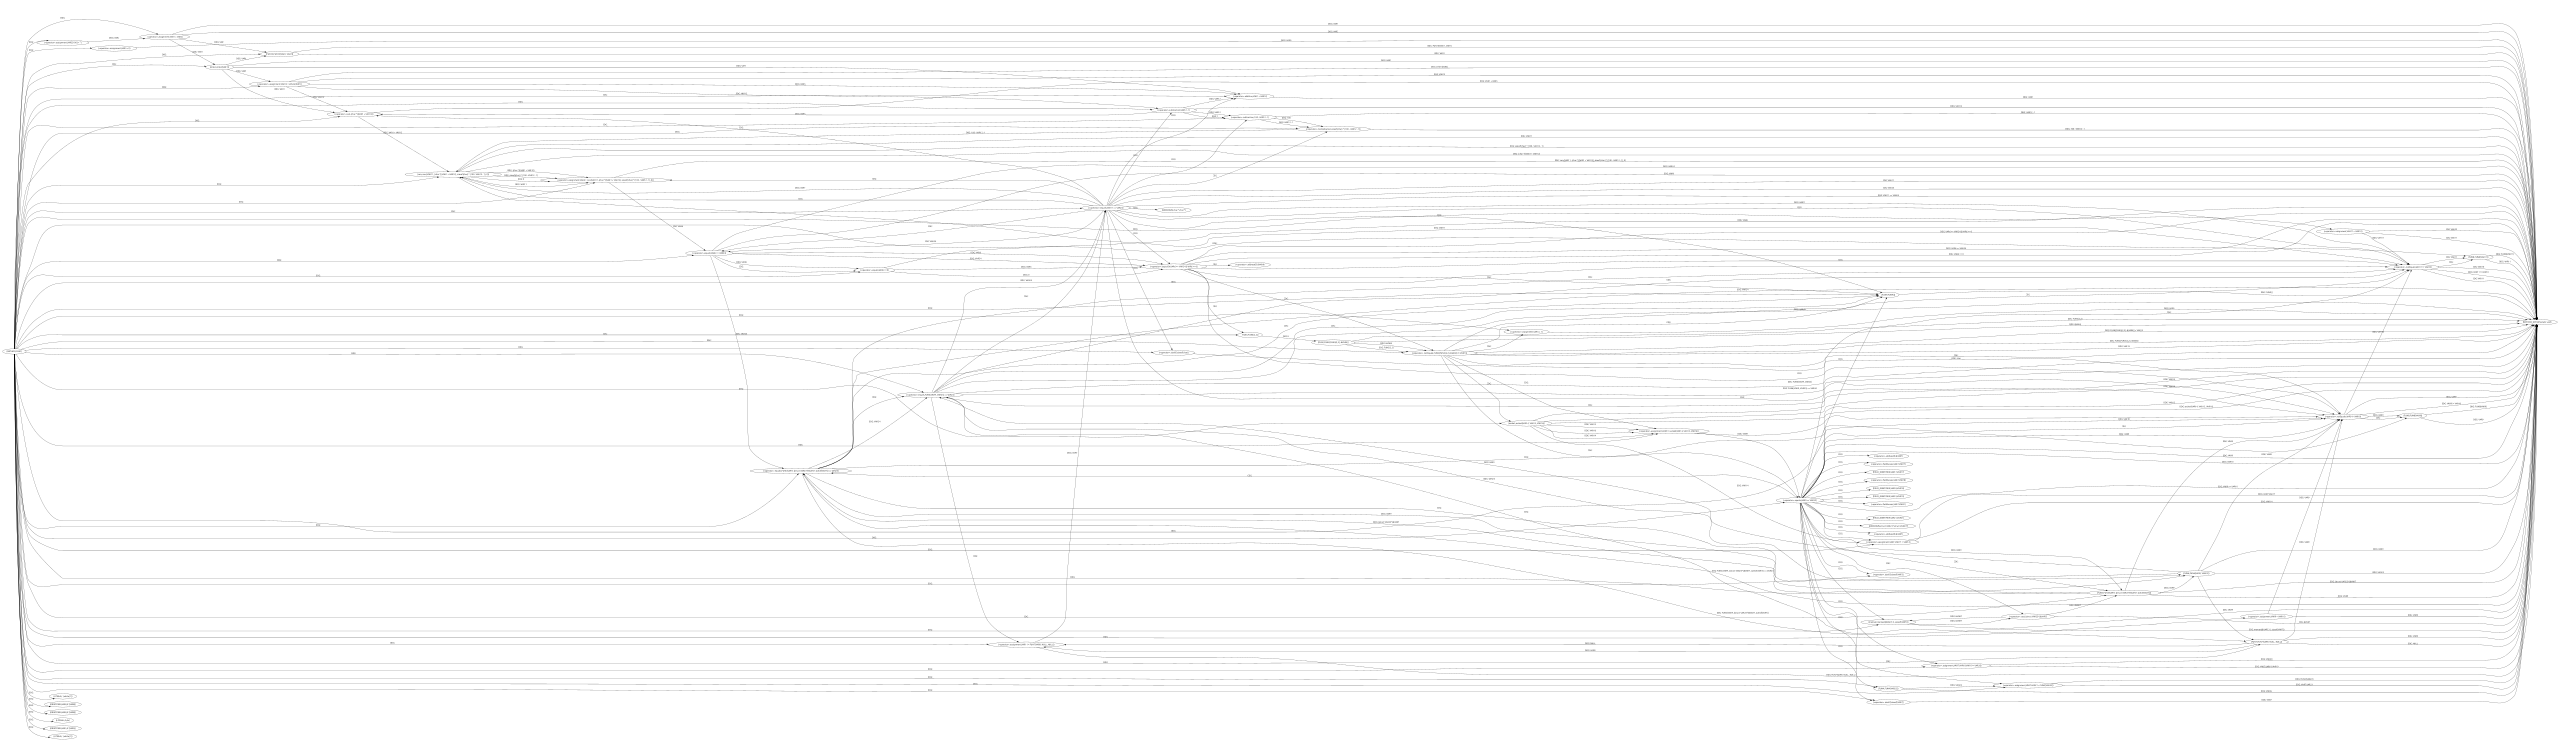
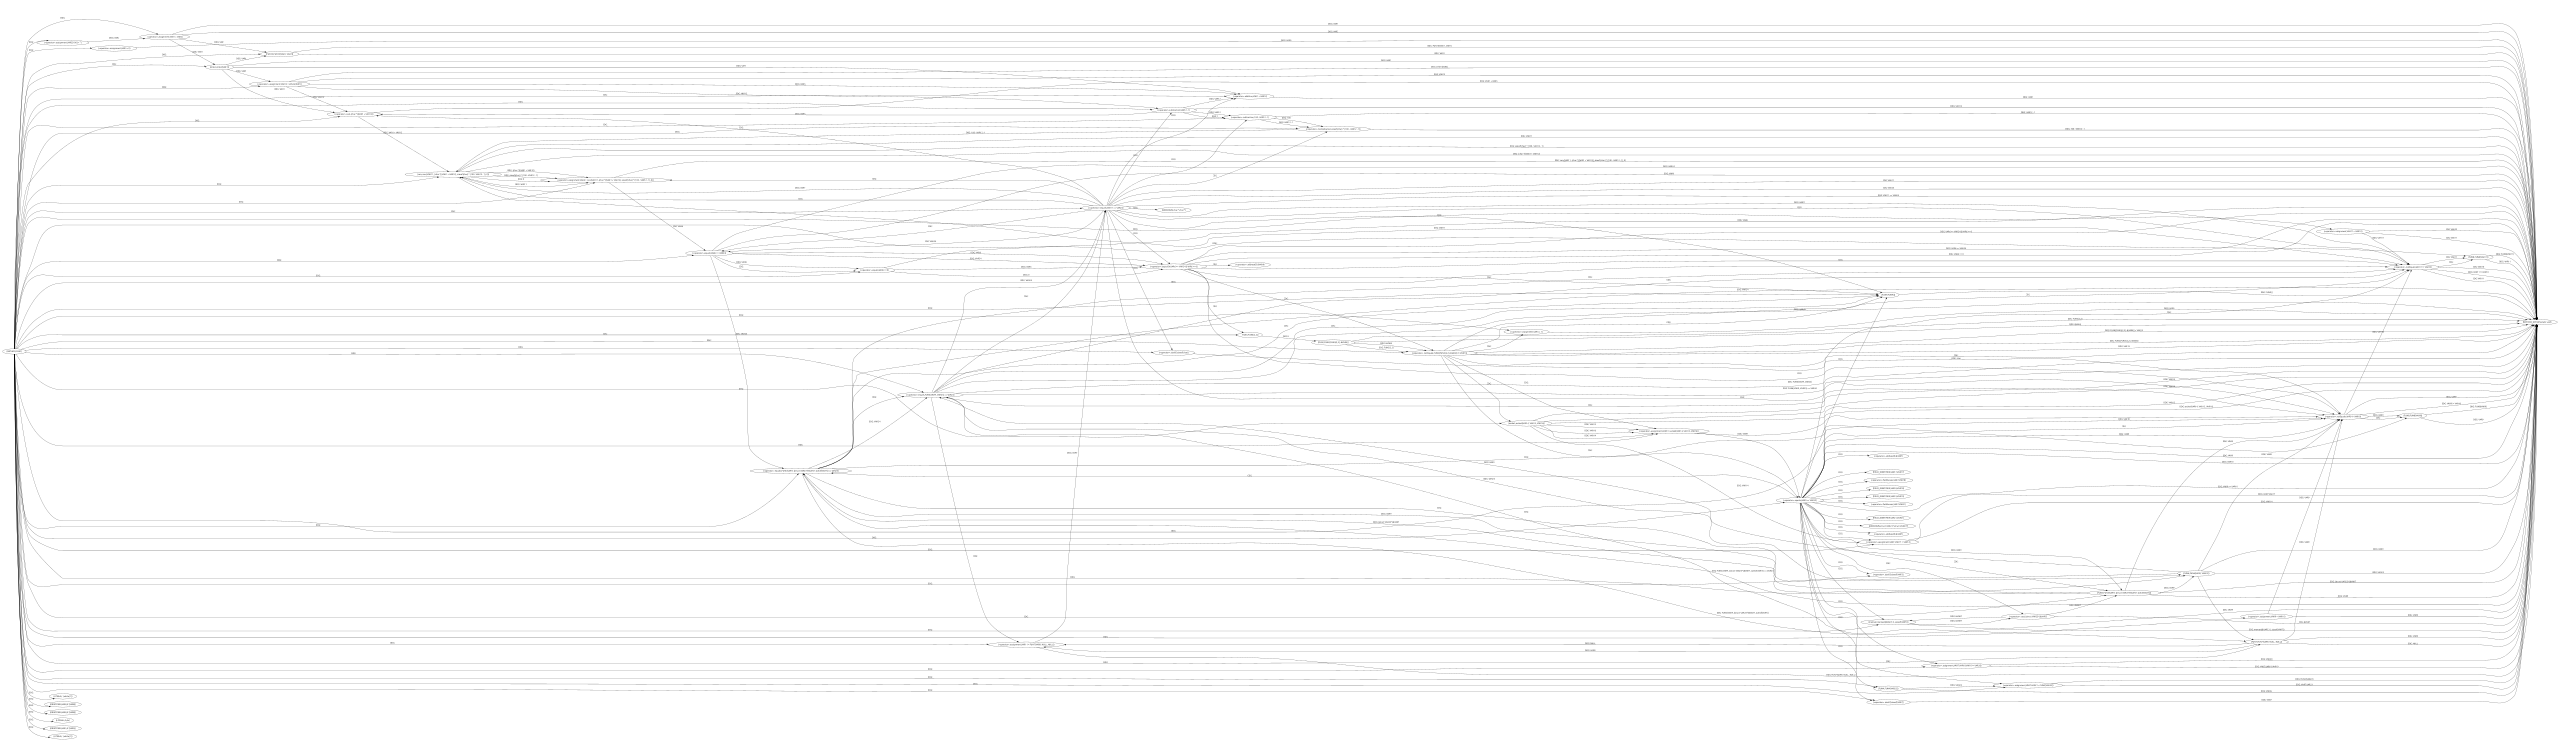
node "(<operator>.fieldAccess,VAR7.VAR17)": removed
